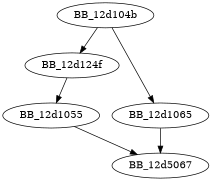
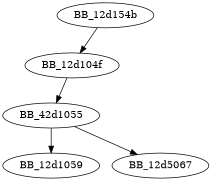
node "BB_12d104b": label "BB_12d104b" -> "BB_12d154b"
node "BB_12d124f": label "BB_12d124f" -> "BB_12d104f"
node "BB_12d1055": label "BB_12d1055" -> "BB_42d1055"
node "BB_12d1065": removed
node "BB_12d1059": added
